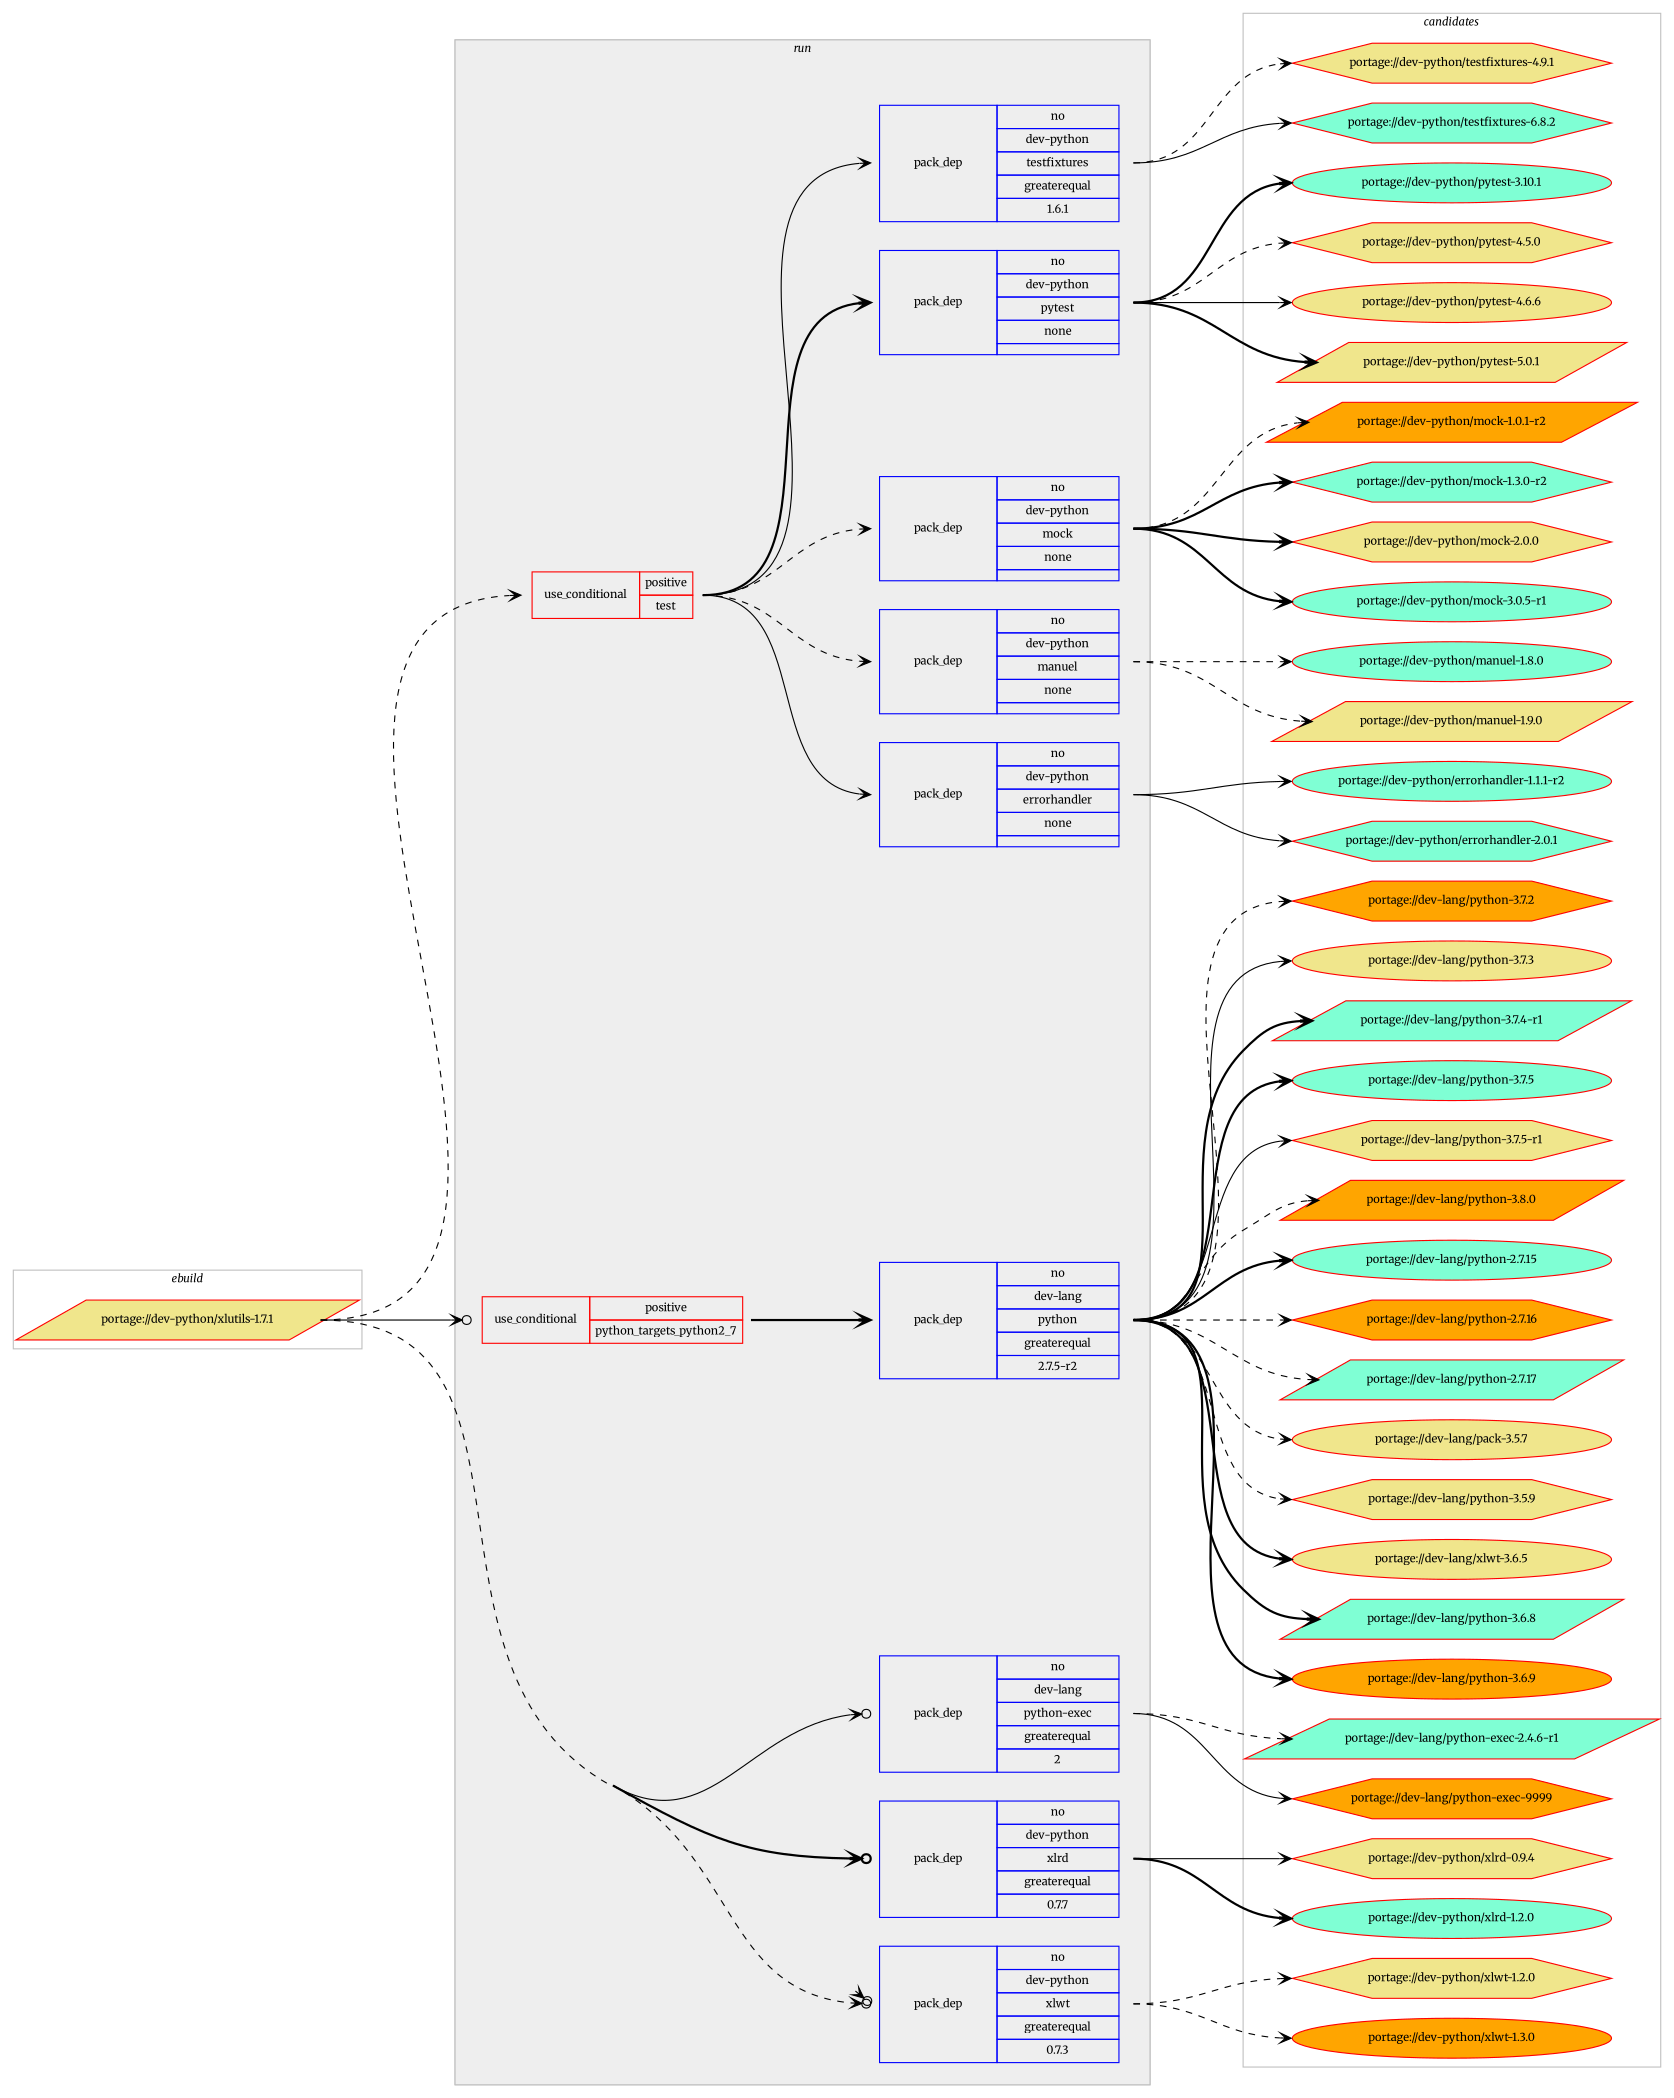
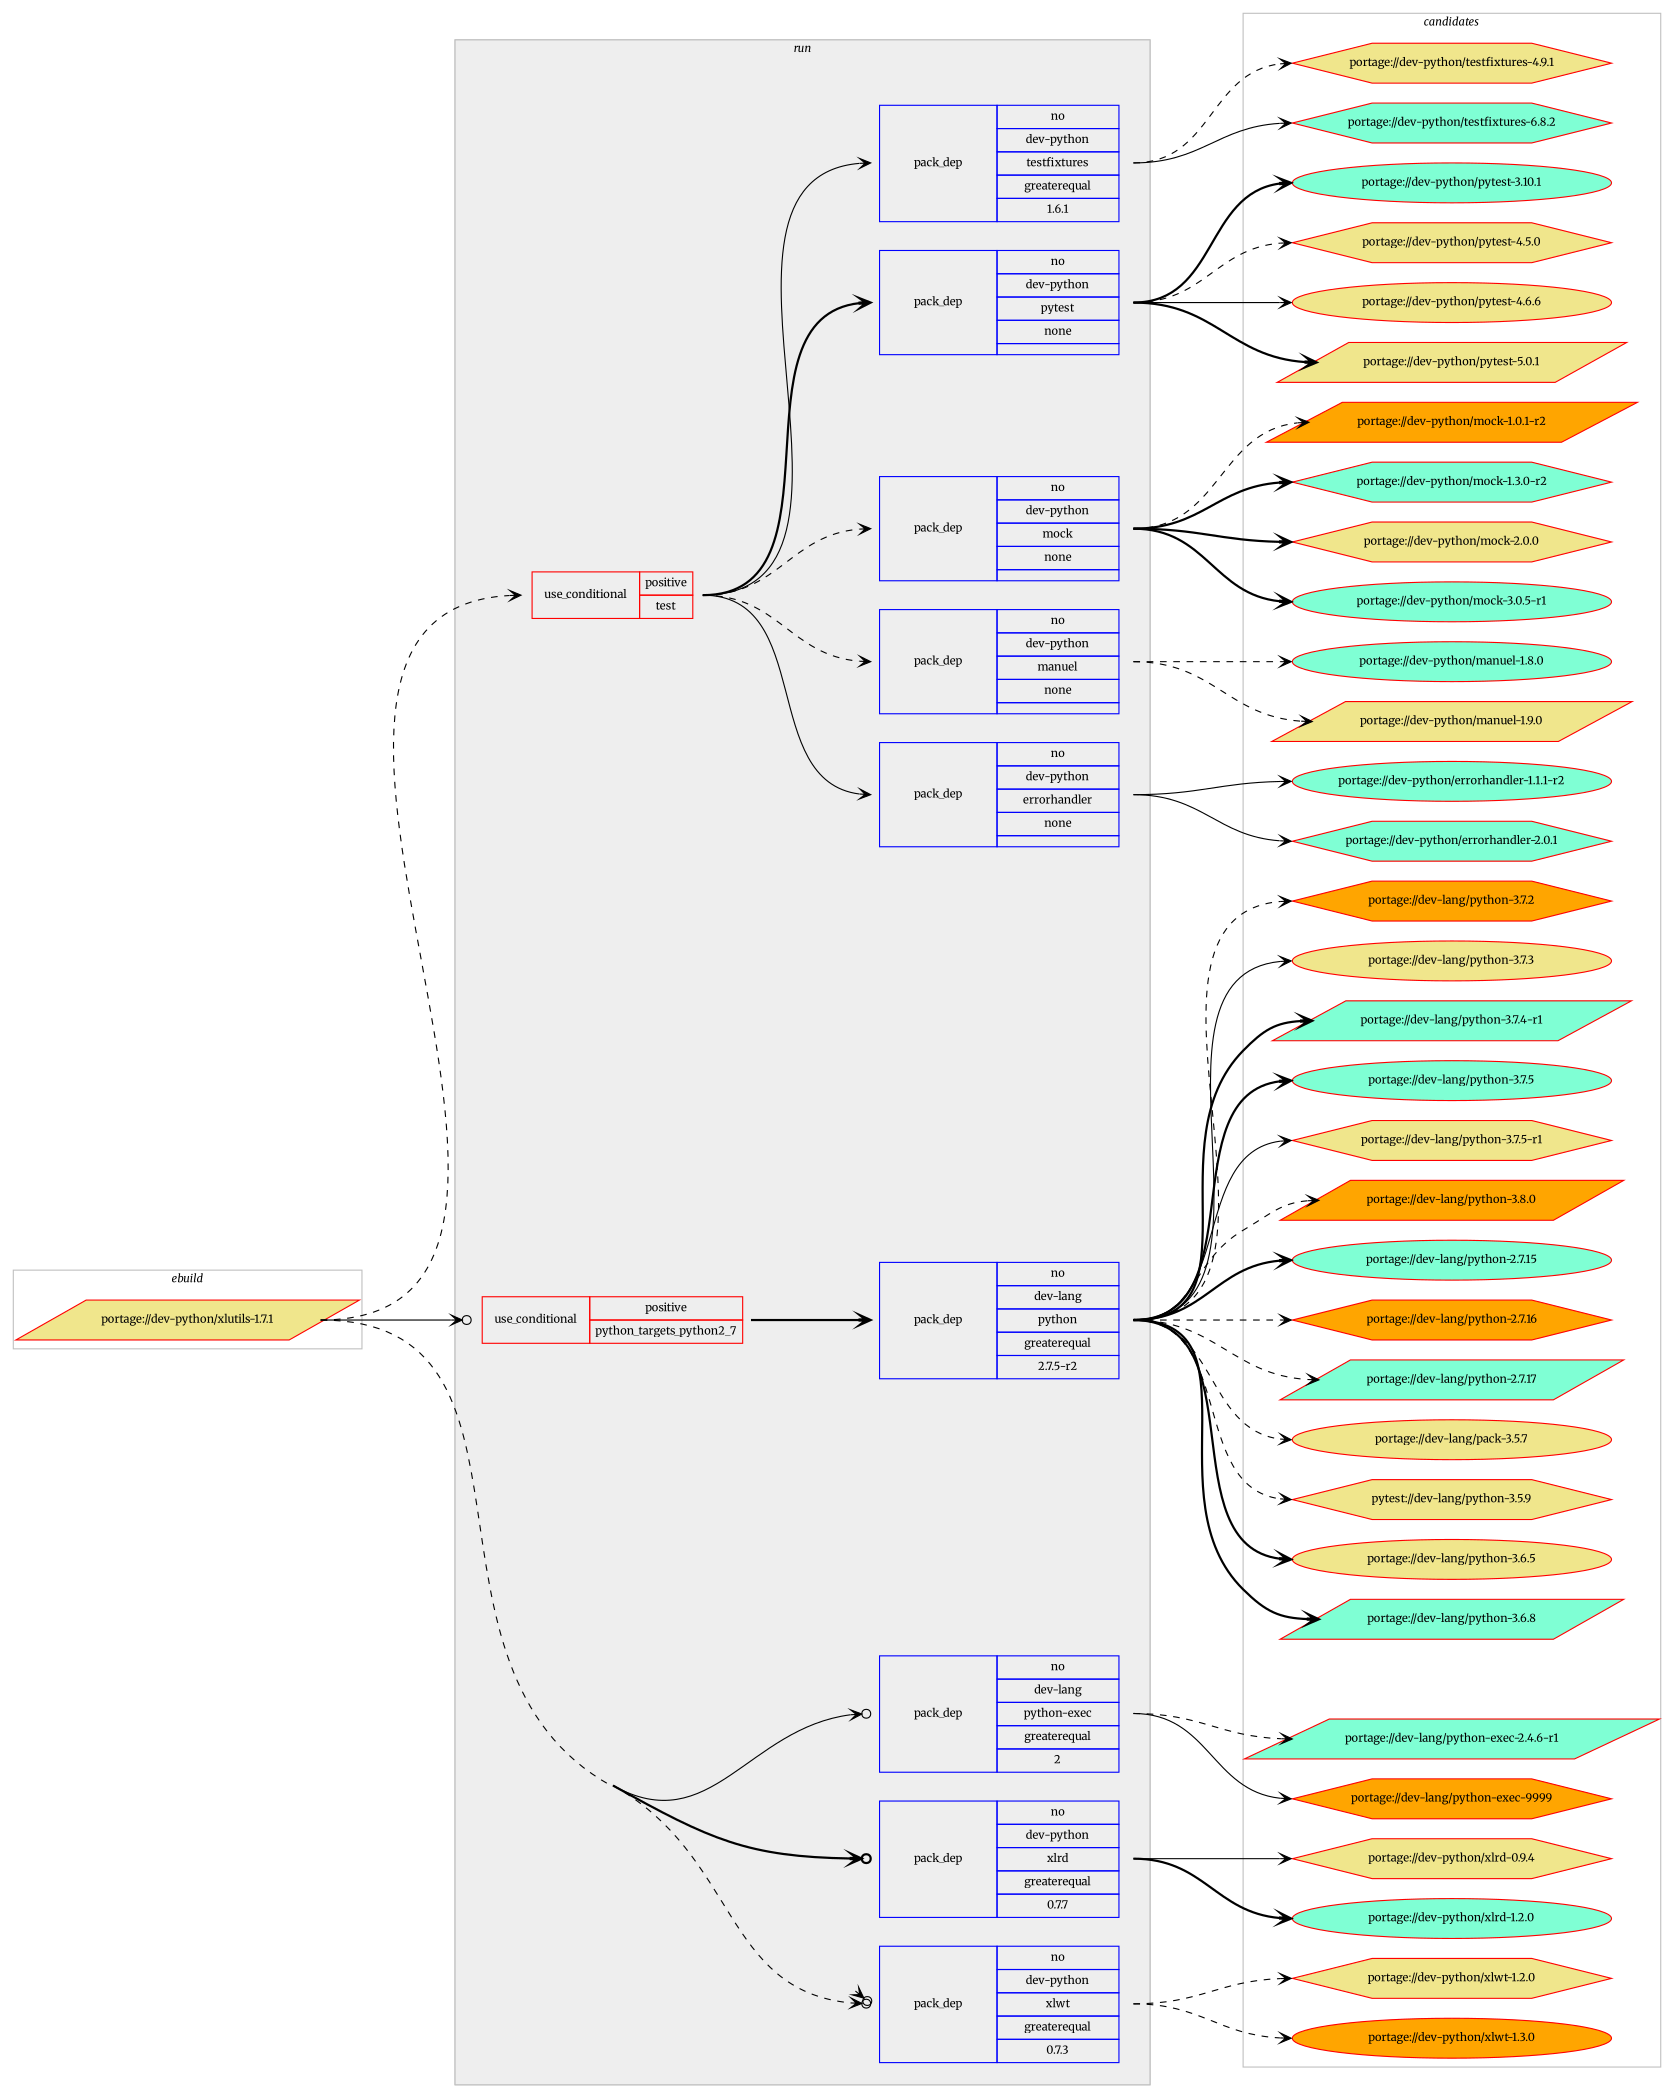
node "portage://dev-lang/python-3.5.9": label "portage://dev-lang/python-3.5.9" -> "pytest://dev-lang/python-3.5.9"
node "portage://dev-lang/xlwt-3.6.5": label "portage://dev-lang/xlwt-3.6.5" -> "portage://dev-lang/python-3.6.5"
node "portage://dev-lang/python-3.6.9": removed
